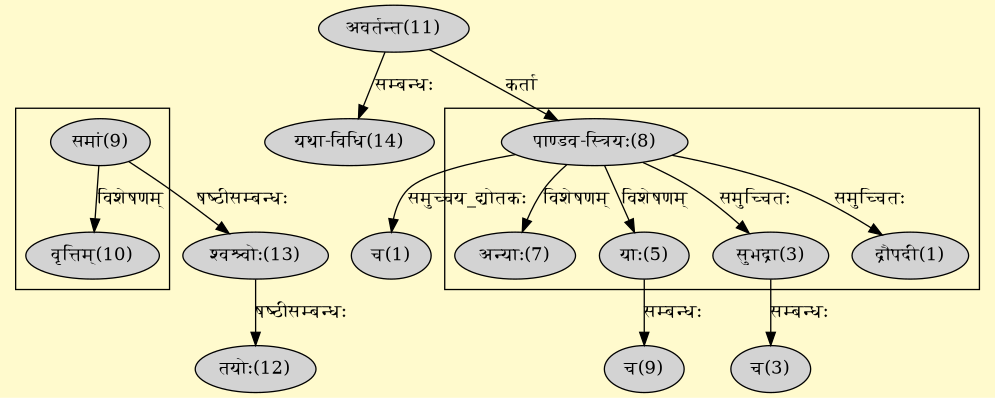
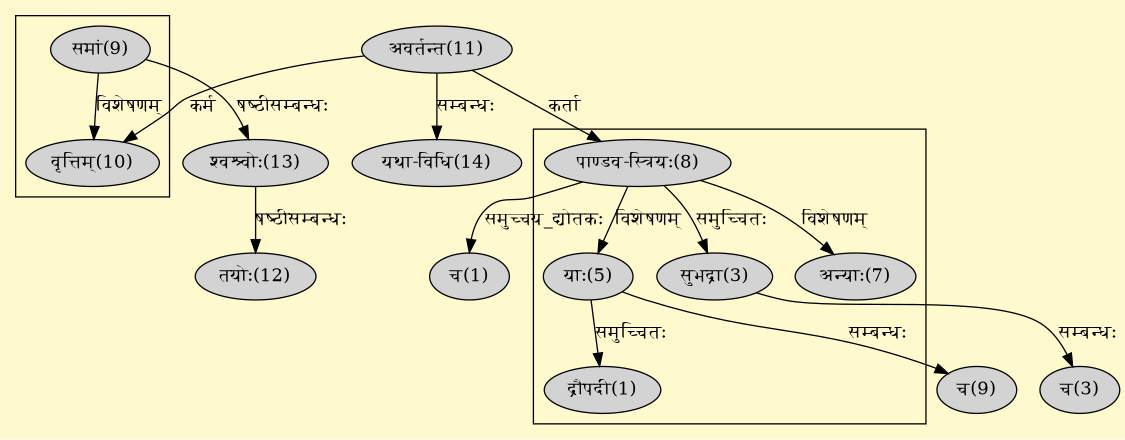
edge "अवर्तन्त(11)" -> "वृत्तिम्(10)": added, label "कर्म"
edge "पाण्डव-स्त्रियः(8)" -> "द्रौपदी(1)": now "याः(5)" -> "द्रौपदी(1)"
